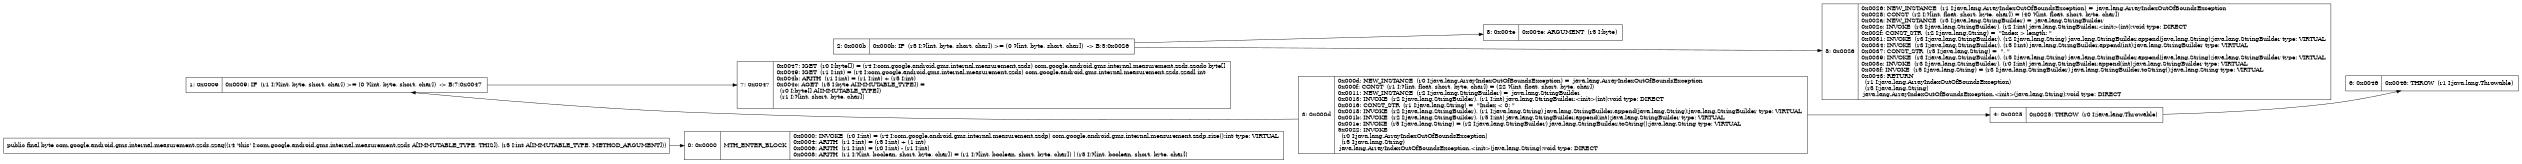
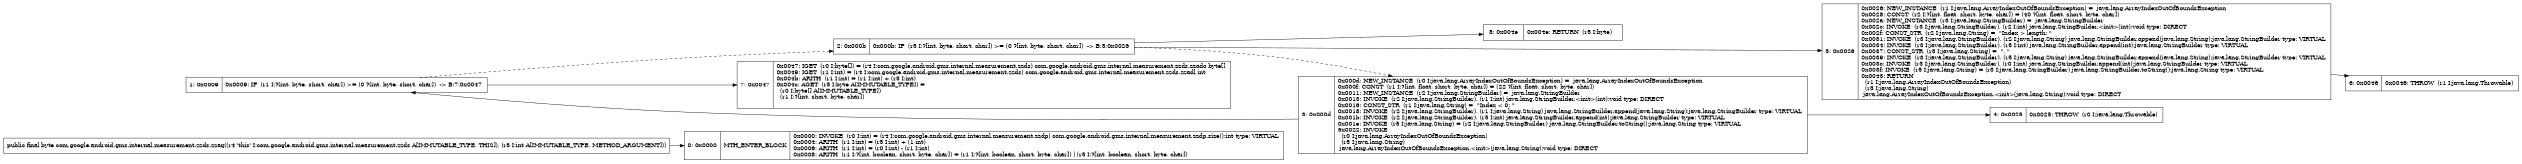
node "8: 0x004e": text "0x004e: ARGUMENT  (r5 I:byte)" -> "0x004e: RETURN  (r5 I:byte)"
edge "2: 0x000b" -> "3: 0x000d": added
edge "1: 0x0009" -> "2: 0x000b": added
edge "4: 0x0025" -> "6: 0x0046": now "5: 0x0026" -> "6: 0x0046"
